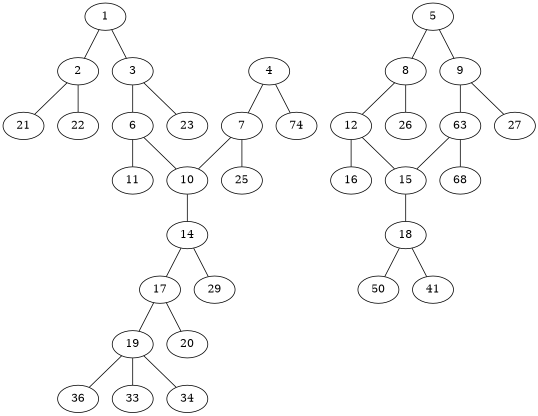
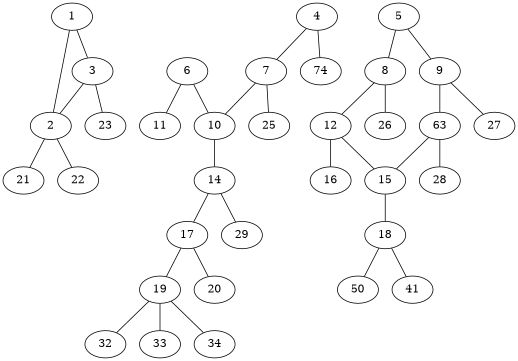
edge "3" -- "6": now "3" -- "2"
node "68": label "68" -> "28"
node "36": label "36" -> "32"
